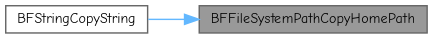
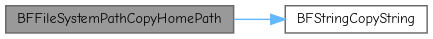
edge "BFStringCopyString" -> "BFFileSystemPathCopyHomePath": reversed
